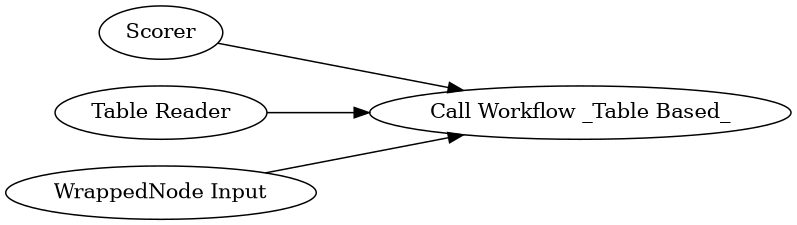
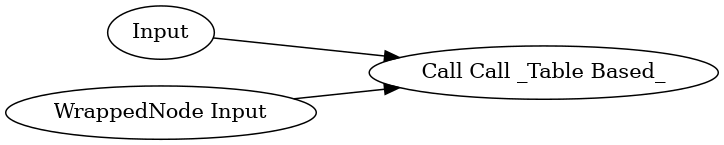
node "Scorer": label "Scorer" -> "Input"
node "Table Reader": removed
node "Call Workflow _Table Based_": label "Call Workflow _Table Based_" -> "Call Call _Table Based_"
